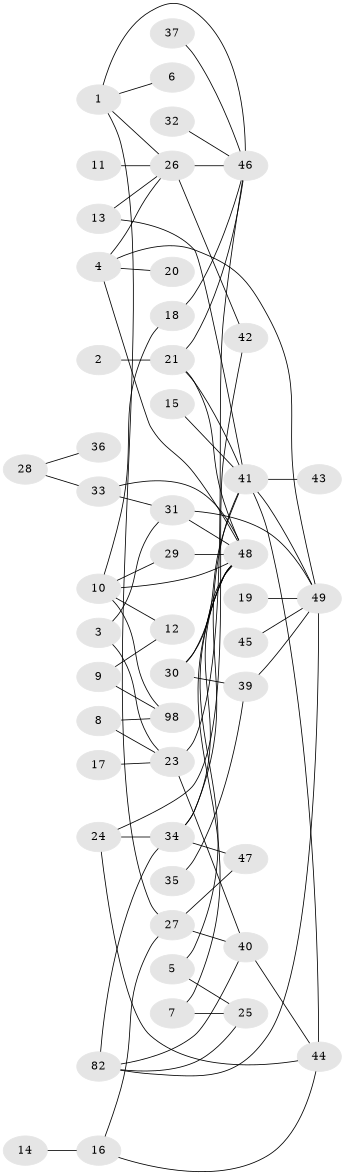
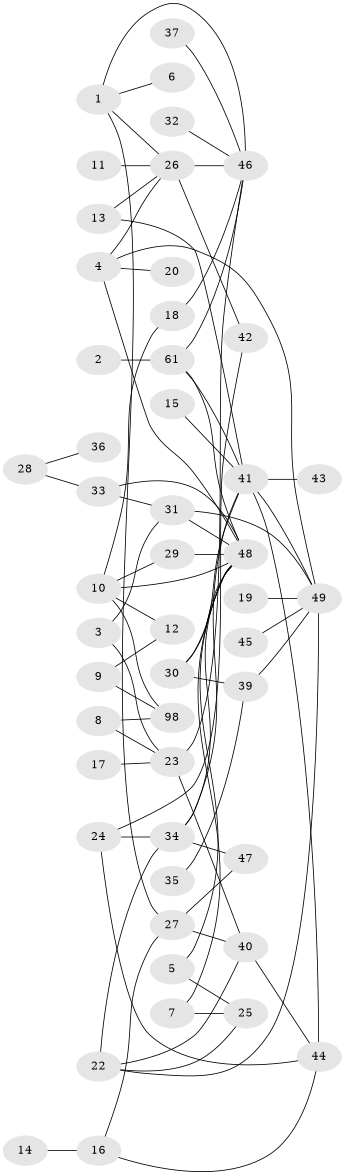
node "21": label "21" -> "61"
node "82": label "82" -> "22"
